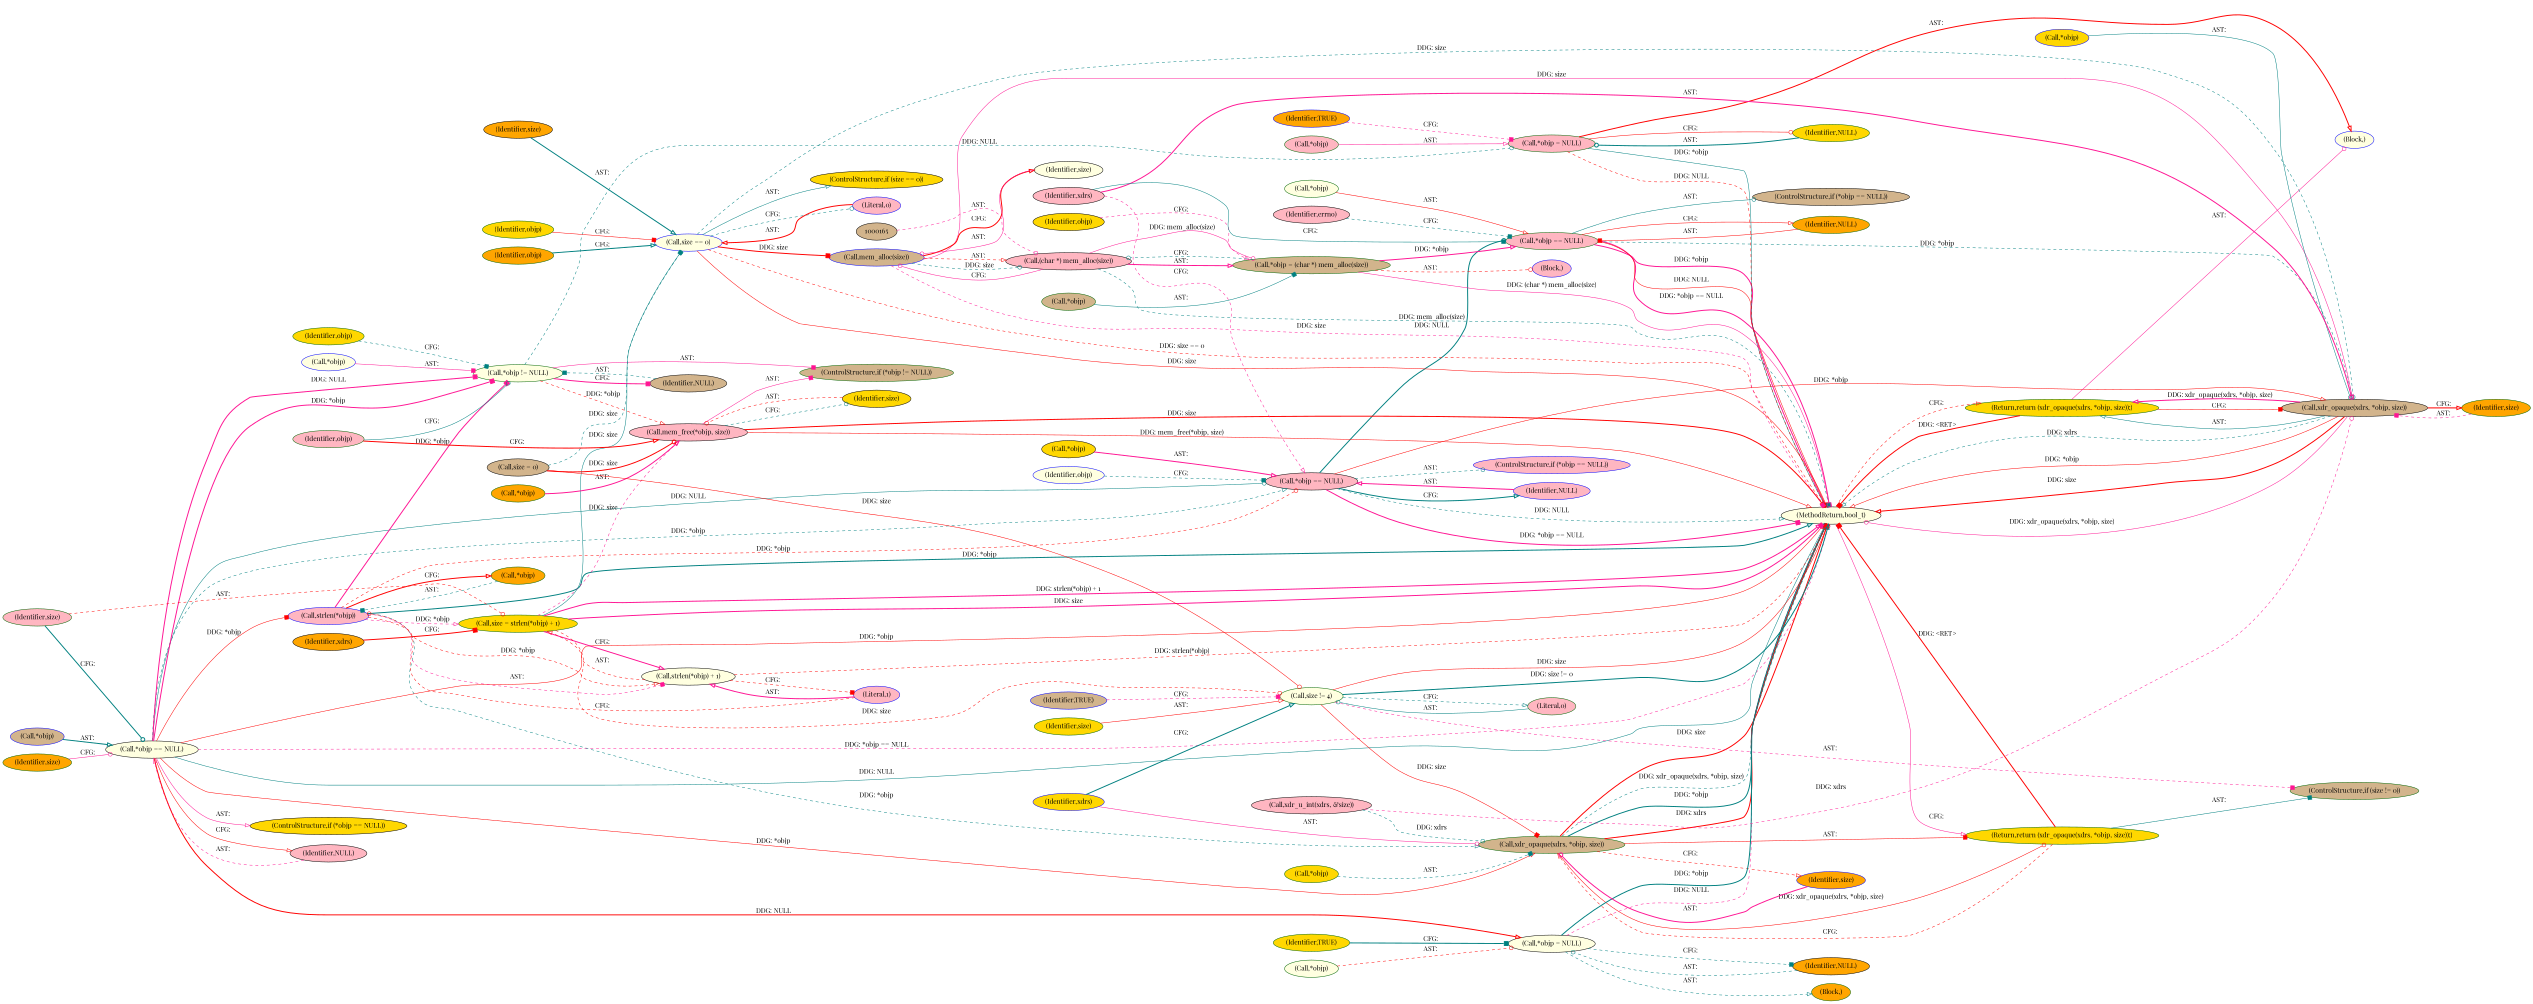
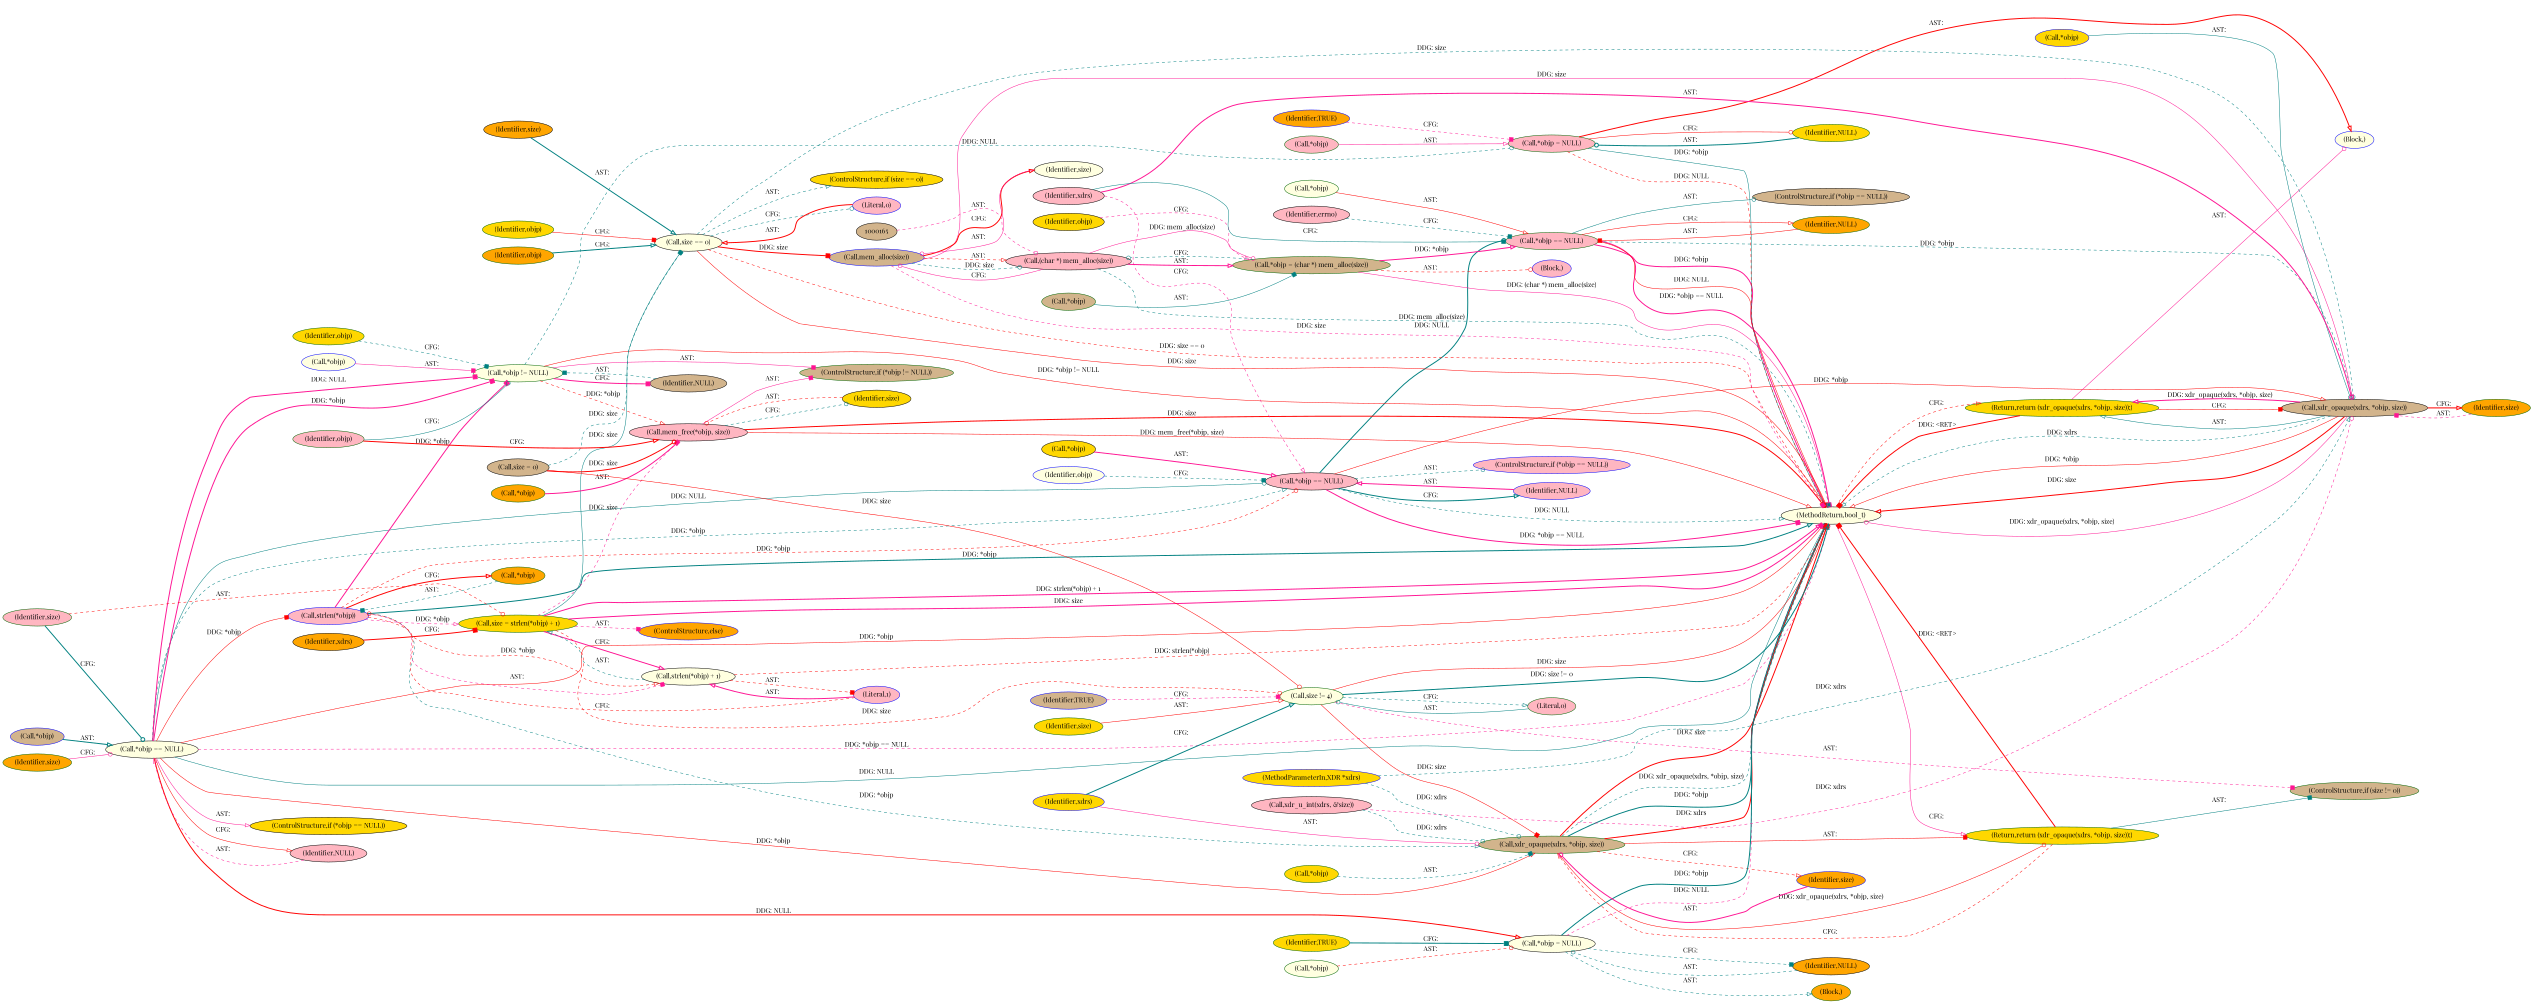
edge "(Call,size == 0)" -> "(ControlStructure,if (size == 0))": style solid -> dashed
node "(Call,size == 0)": color blue -> black
edge "(Call,*objp != NULL)" -> "(MethodReturn,bool_t)": added, label "DDG: *objp != NULL"
edge "(Call,size = strlen(*objp) + 1)" -> "(Call,mem_free(*objp, size))": arrowhead onormal -> box
node "(ControlStructure,else)": added
edge "(Call,strlen(*objp) + 1)" -> "(Call,size = strlen(*objp) + 1)": color red -> teal
edge "(Call,strlen(*objp) + 1)" -> "(Literal,1)": label "CFG: " -> "AST: "
node "(MethodParameterIn,XDR *xdrs)": added
